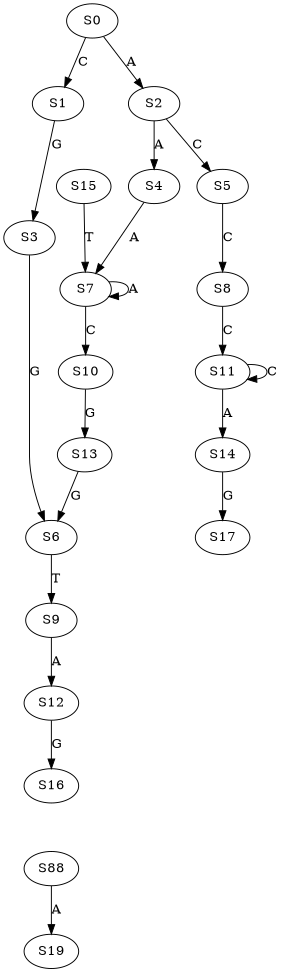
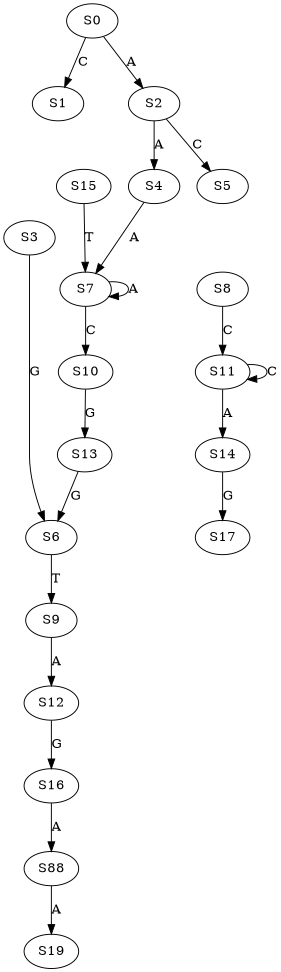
edge "S1" -> "S3": removed, label "G"
edge "S5" -> "S8": removed, label "C"
edge "S16" -> "S88": added, label "A"
